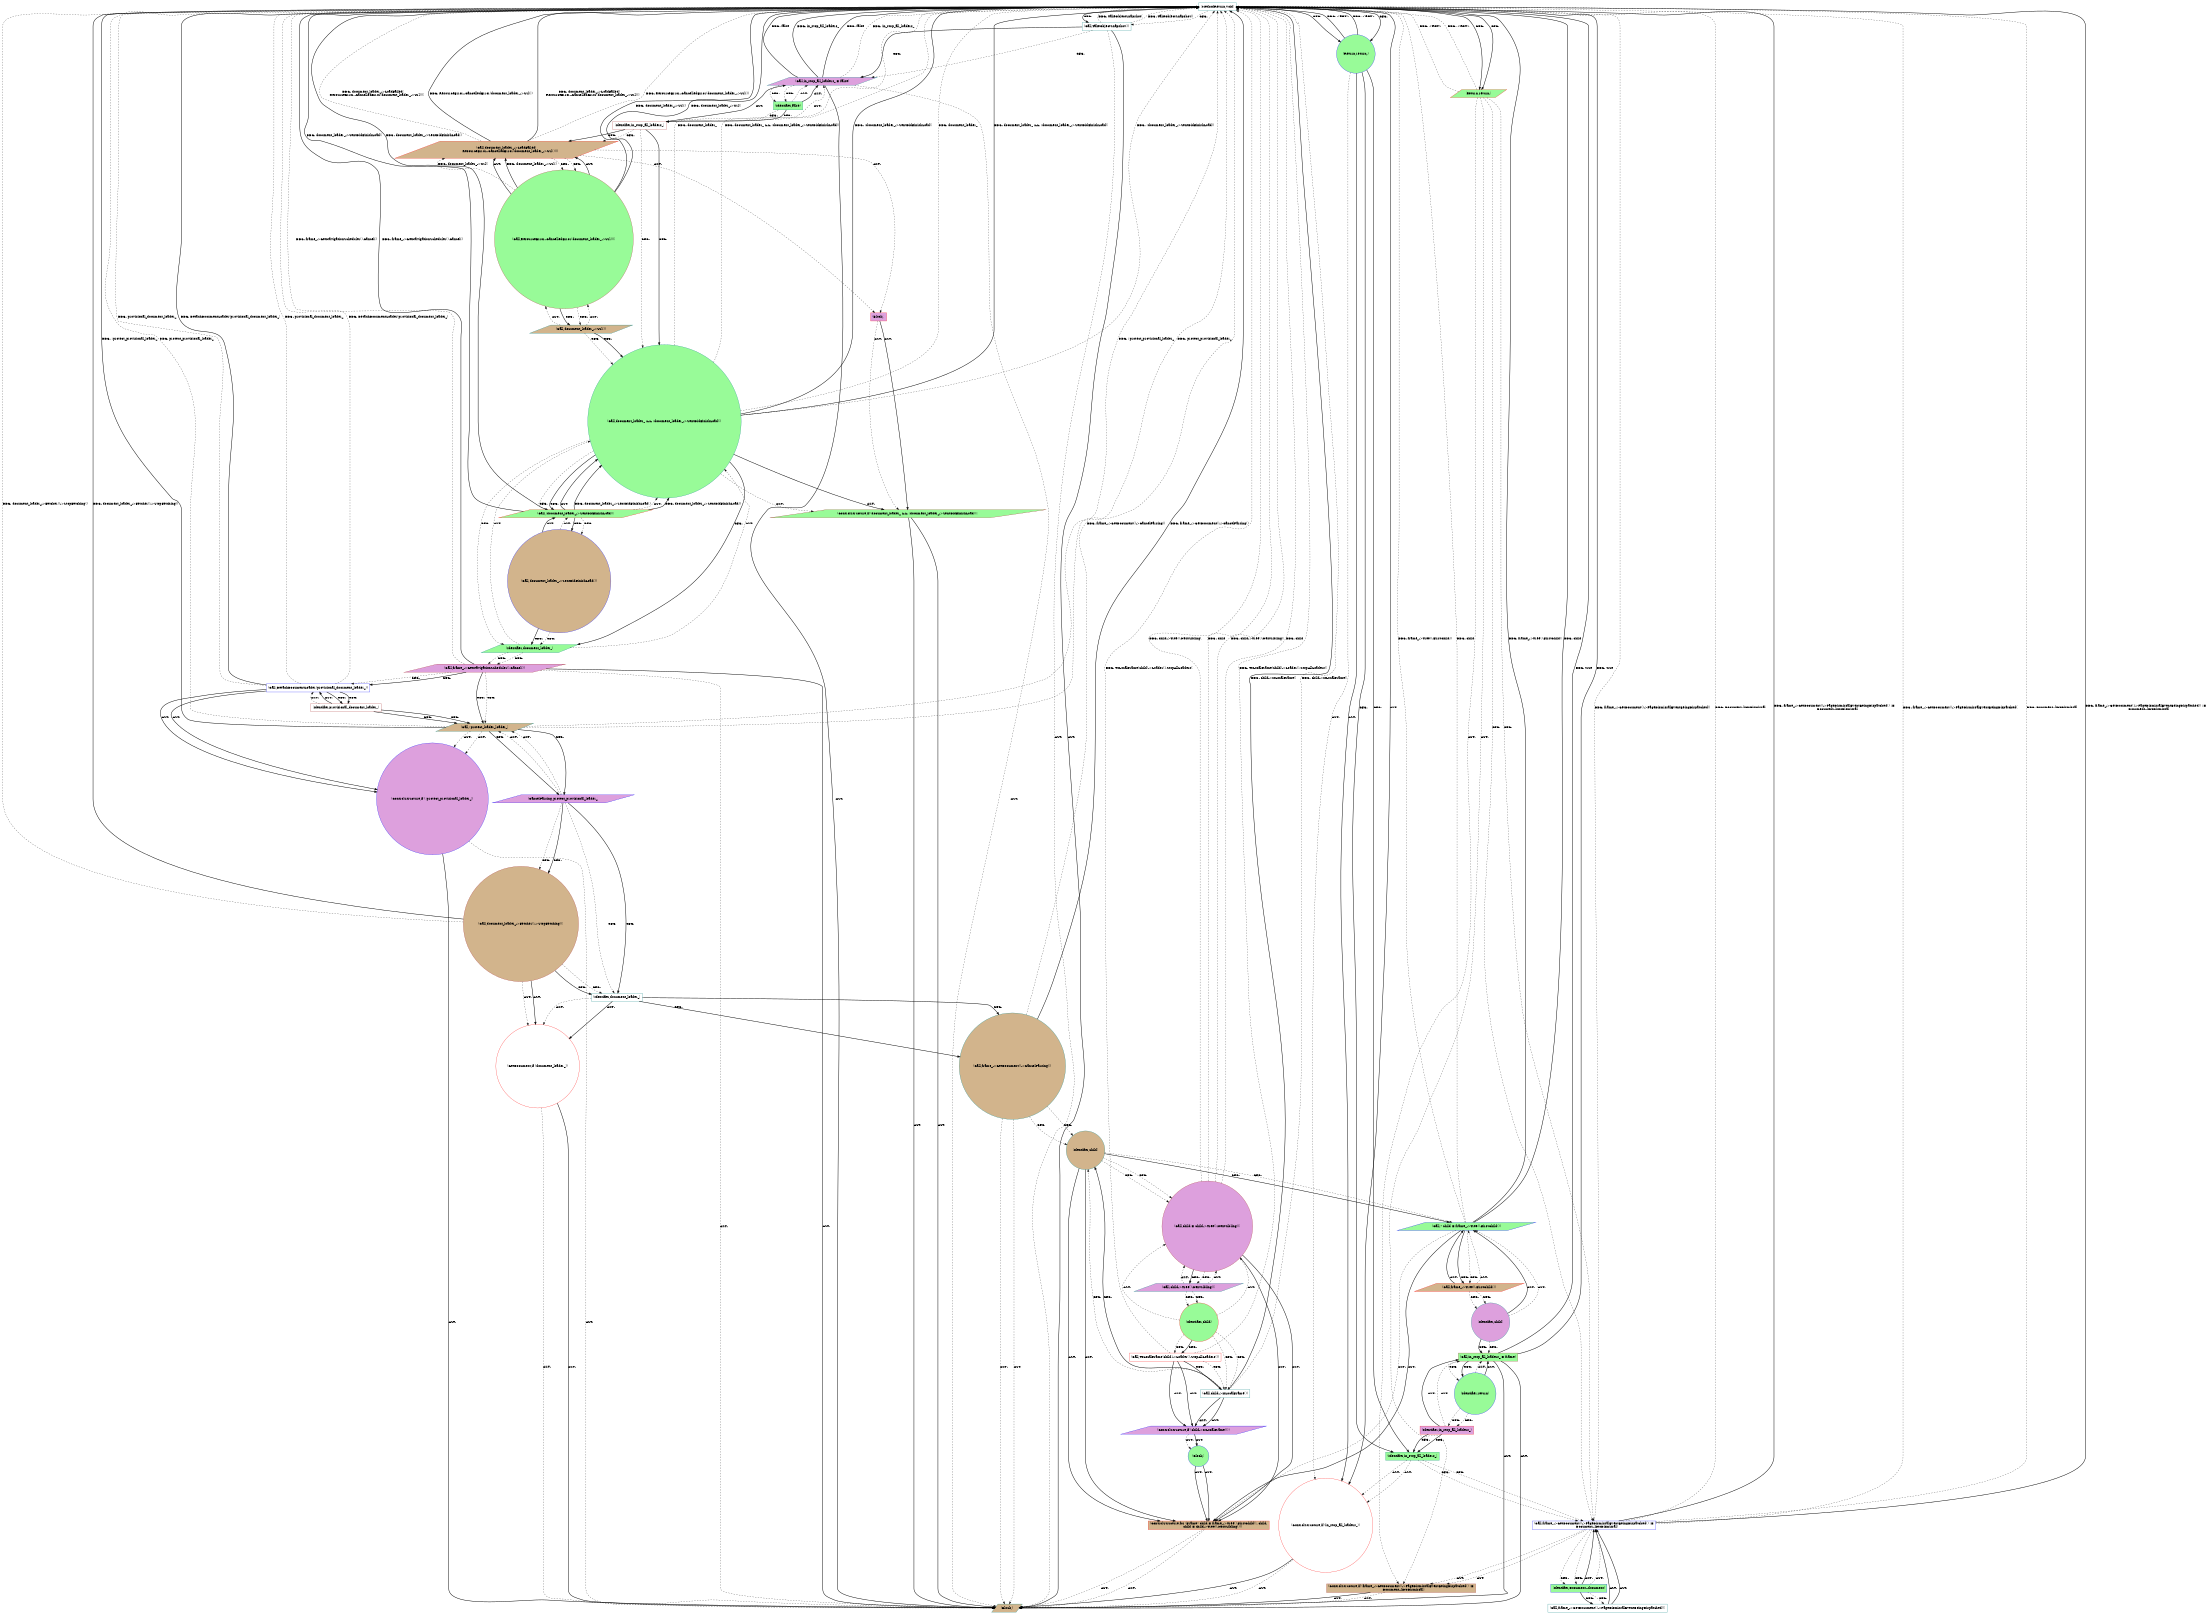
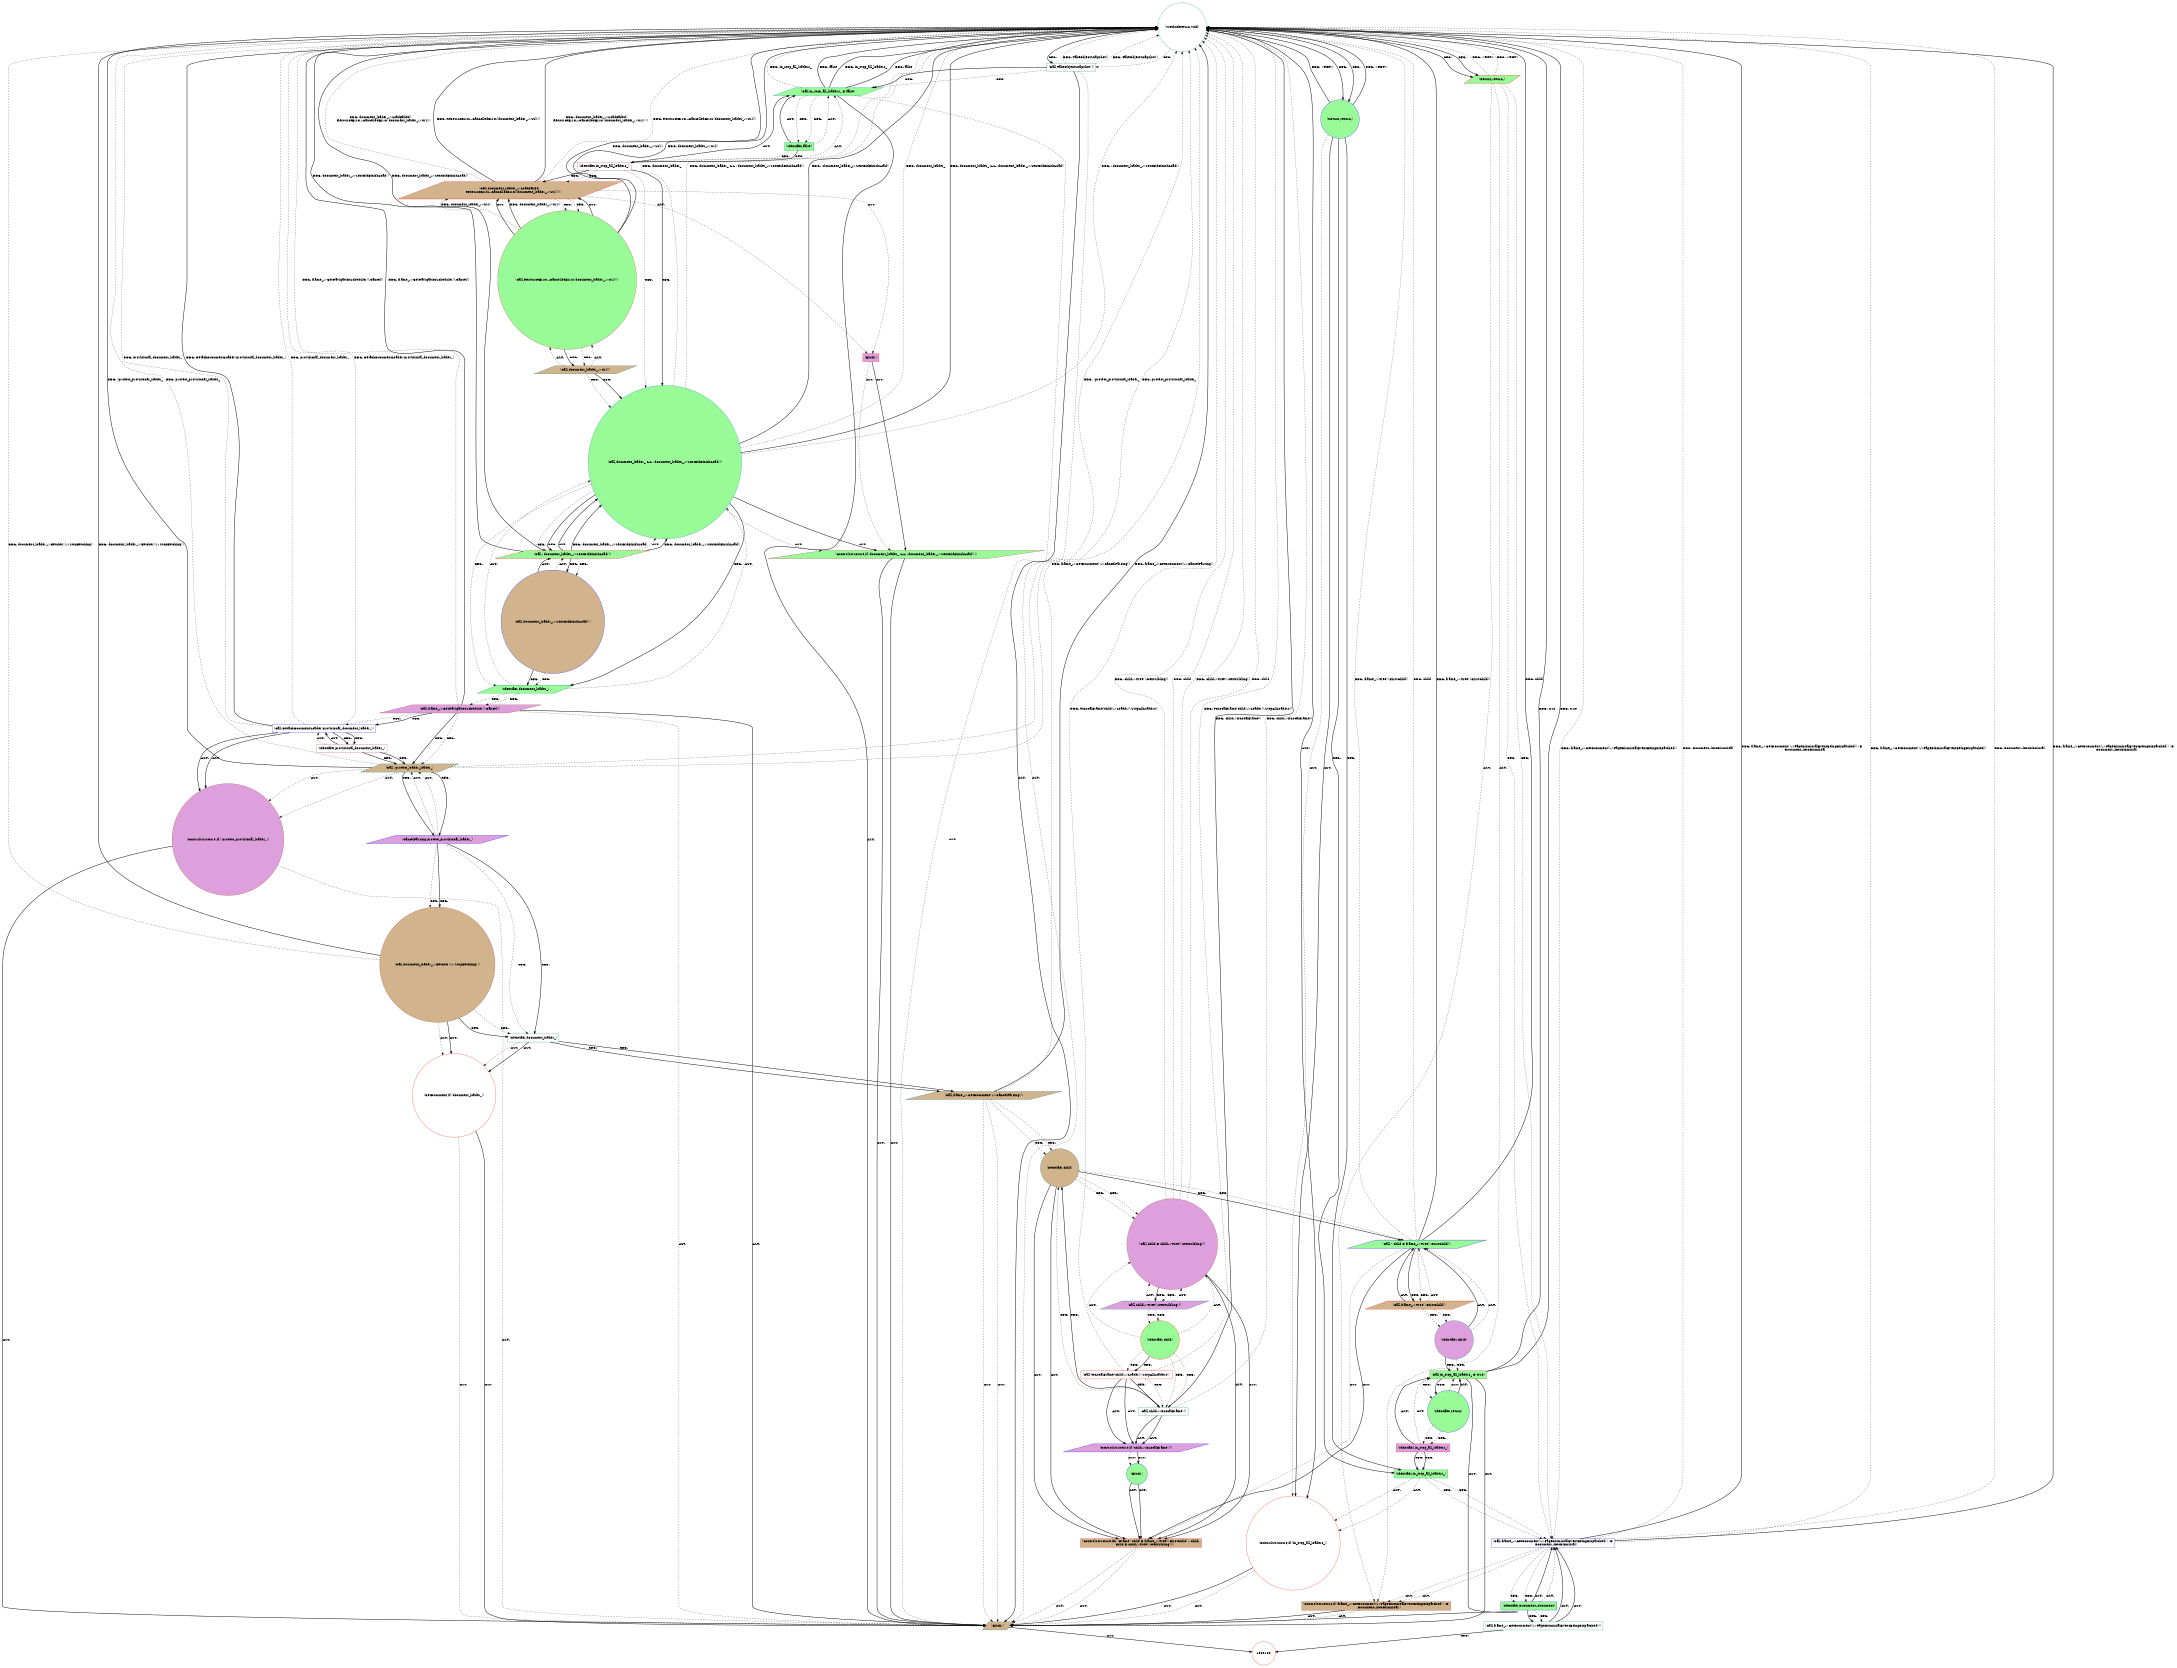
node "(MethodReturn,void)": shape box -> circle
node "(Call,in_stop_all_loaders_ = false)": fillcolor plum -> palegreen
node "(ControlStructure,if (!protect_provisional_loader_))": color blue -> brown
node "(Call,frame_->GetDocument()->CancelParsing())": shape circle -> parallelogram
node "(Call,in_stop_all_loaders_ = frame)": label "(Call,in_stop_all_loaders_ = frame)" -> "(Call,in_stop_all_loaders_ = true)"
node "1000100": added
